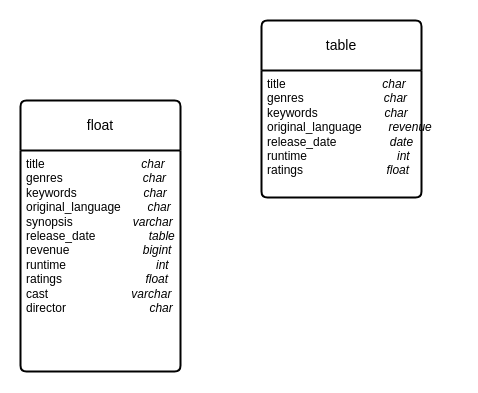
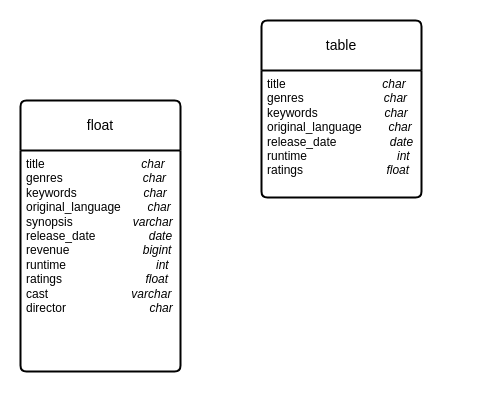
node "title char genres char keywords char original_language revenue release_date date runtime int ratings float": label "title char genres char keywords char original_language revenue release_date date runtime int ratings float" -> "title char genres char keywords char original_language char release_date date runtime int ratings float"
node "title char genres char keywords char original_language char synopsis varchar release_date table revenue bigint runtime int ratings float cast varchar director char": label "title char genres char keywords char original_language char synopsis varchar release_date table revenue bigint runtime int ratings float cast varchar director char" -> "title char genres char keywords char original_language char synopsis varchar release_date date revenue bigint runtime int ratings float cast varchar director char"
